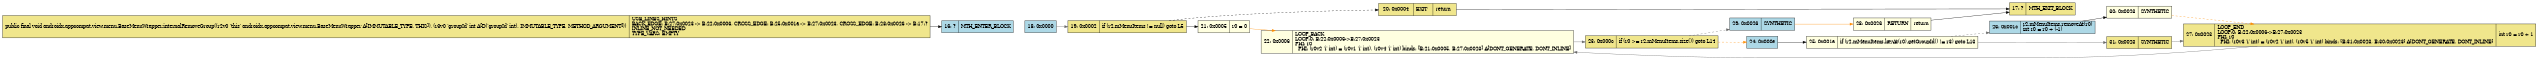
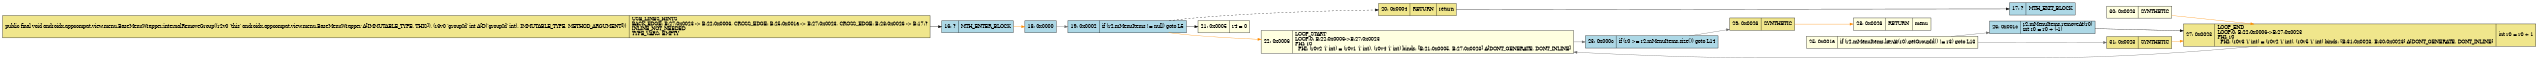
node "20: 0x0004": text "EXIT" -> "RETURN"
node "17: ?": fillcolor khaki -> lightblue
edge "28: 0x0026" -> "17: ?": removed
edge "26: 0x001c" -> "30: 0x0023": now "26: 0x001c" -> "27: 0x0023"
edge "30: 0x0023" -> "27: 0x0023": style dashed -> solid
node "29: 0x0026": fillcolor lightblue -> khaki
node "28: 0x0026": text "return" -> "menu"
edge "16: ?" -> "18: 0x0000": added
node "19: 0x0002": fillcolor khaki -> lightblue
node "21: 0x0005": text "r0 = 0" -> "r4 = 0"
edge "21: 0x0005" -> "22: 0x0006": now "19: 0x0002" -> "22: 0x0006"
edge "23: 0x000c" -> "29: 0x0026": style dashed -> solid
node "22: 0x0006": text "LOOP_BACK" -> "LOOP_START"
edge "25: 0x001a" -> "26: 0x001c": style dashed -> solid
edge "31: 0x0023" -> "27: 0x0023": color gray40 -> darkorange
node "23: 0x000c": fillcolor khaki -> lightblue
node "24: 0x000e": removed
